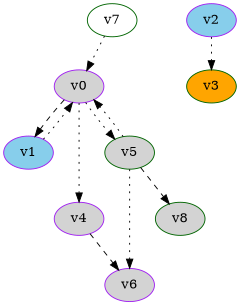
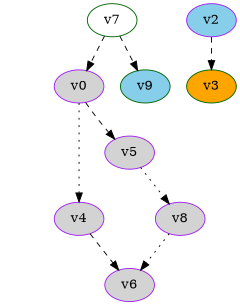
edge "v7" -> "v0": style dotted -> dashed
edge "v2" -> "v3": style dotted -> dashed
node "v9": added
edge "v0" -> "v5": style dotted -> dashed
edge "v5" -> "v0": removed
node "v1": removed
node "v5": color darkgreen -> purple
edge "v5" -> "v8": style dashed -> dotted
edge "v5" -> "v6": now "v8" -> "v6"
node "v8": color darkgreen -> purple
